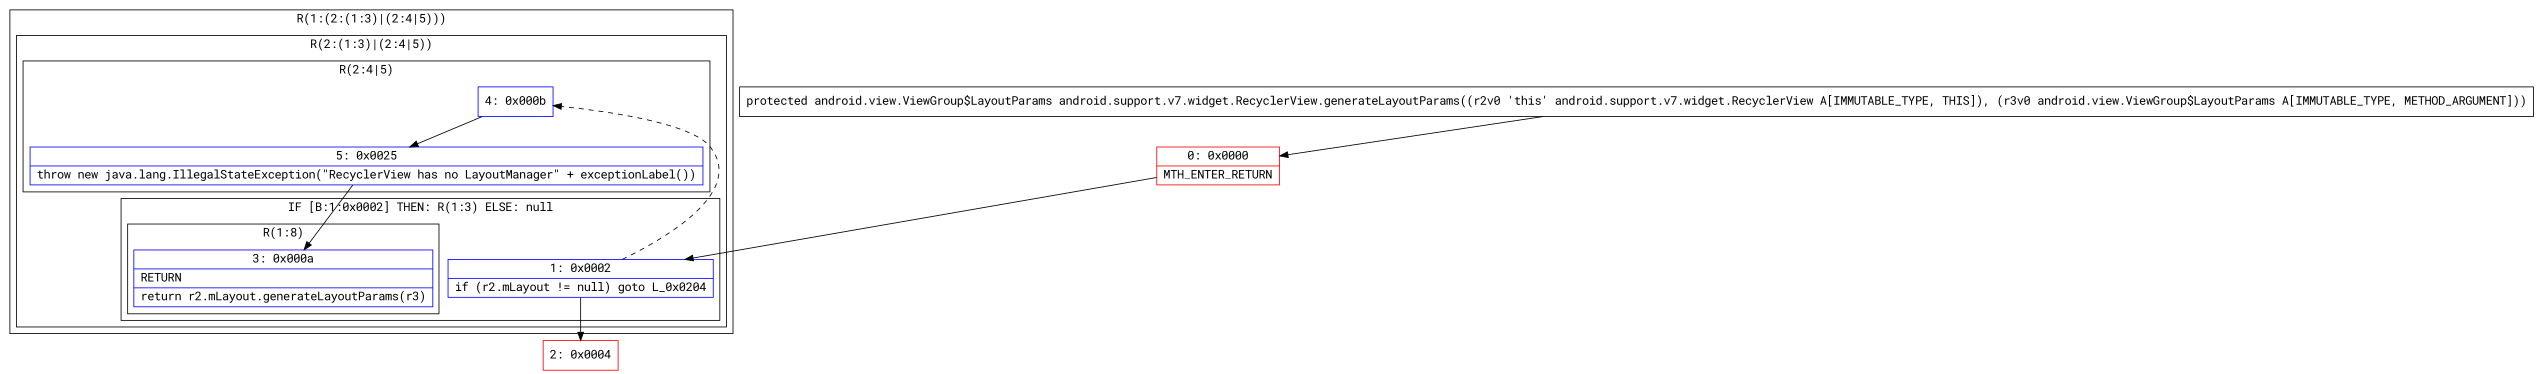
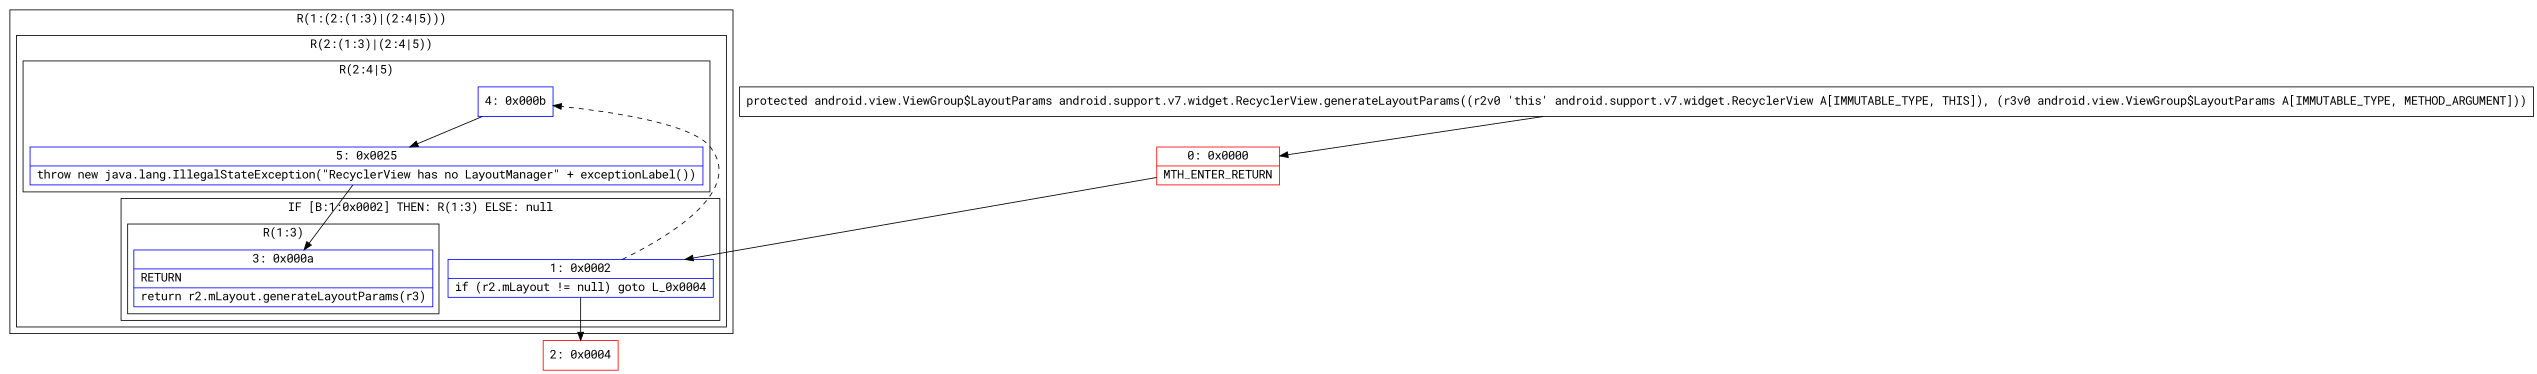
cluster "R(1:8)": label "R(1:8)" -> "R(1:3)"
node "1: 0x0002": text "if (r2.mLayout != null) goto L_0x0204" -> "if (r2.mLayout != null) goto L_0x0004"
